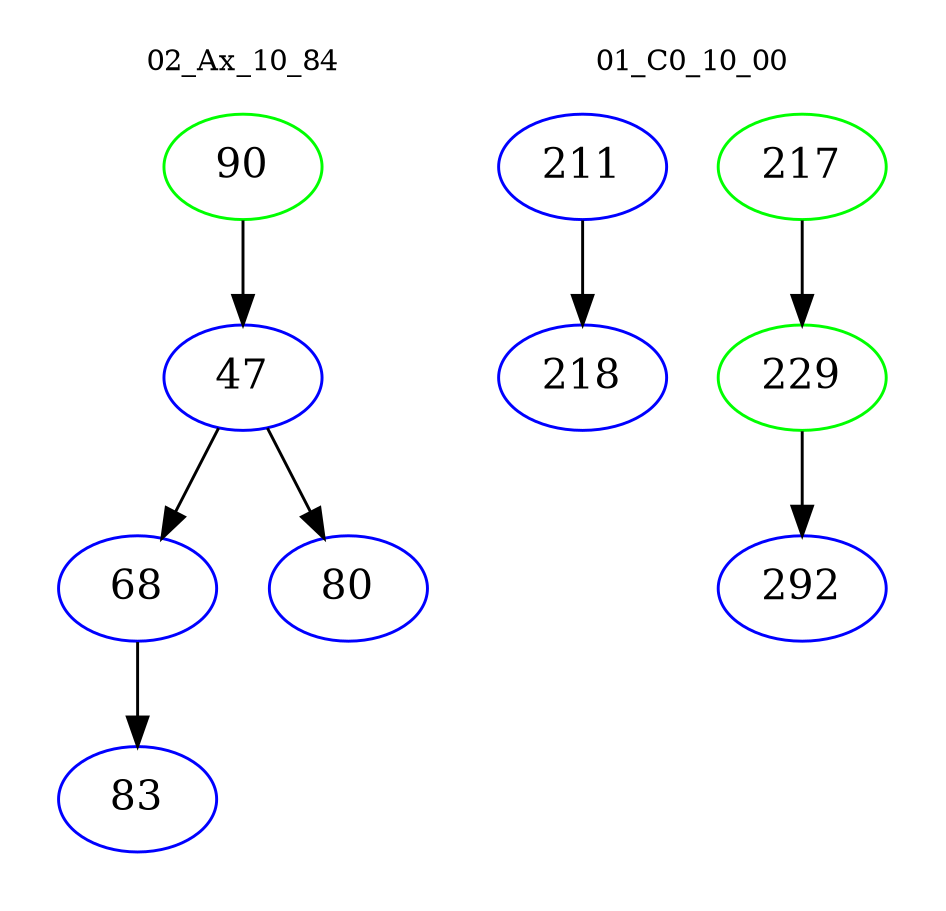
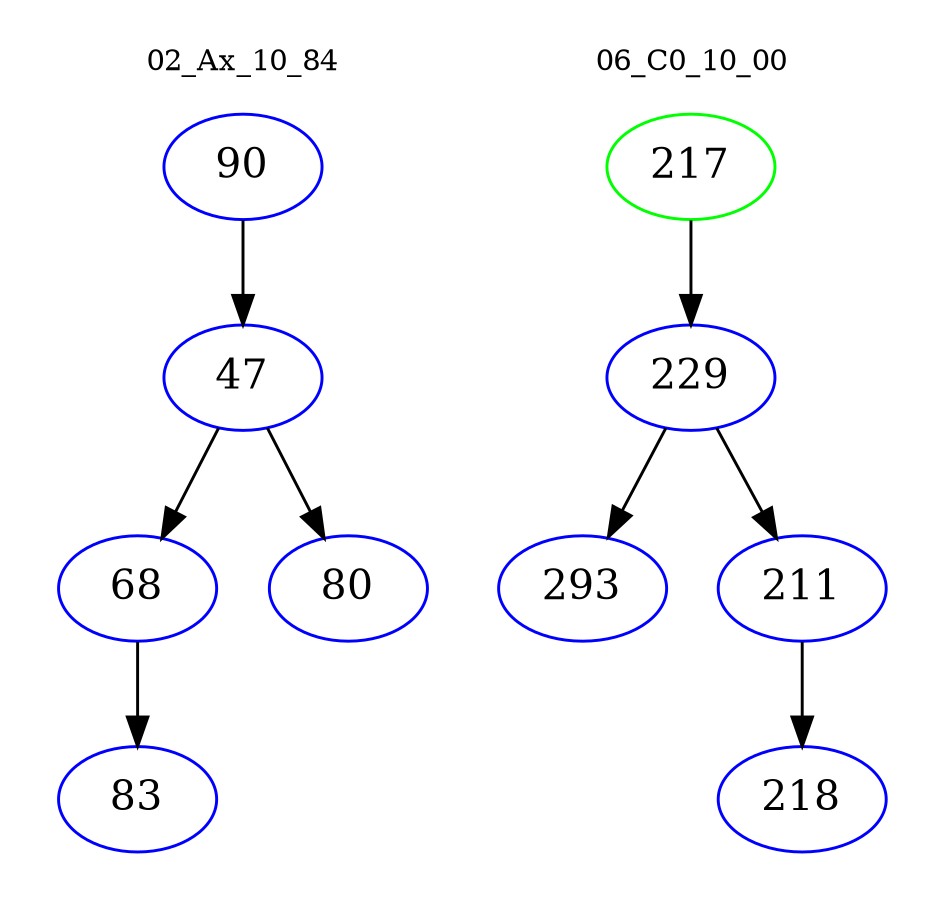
cluster "01_C0_10_00": label "01_C0_10_00" -> "06_C0_10_00"
node "90": color green -> blue
node "229": color green -> blue
edge "229" -> "211": added
node "292": label "292" -> "293"
